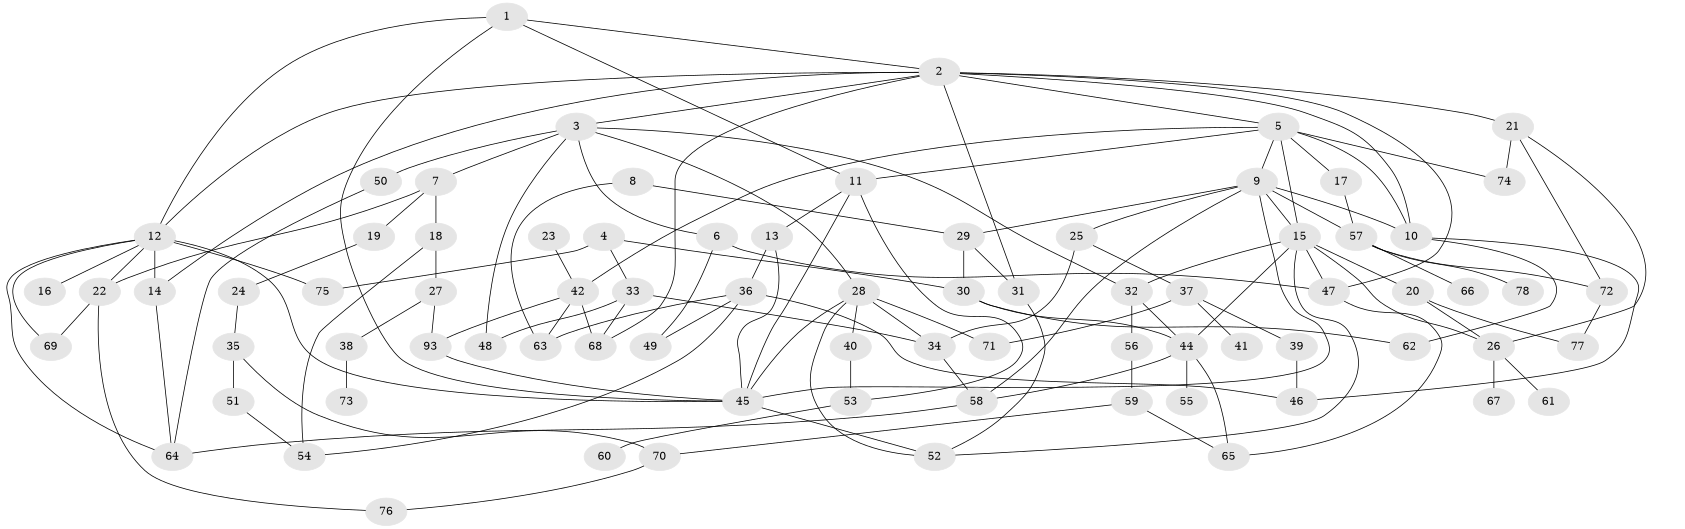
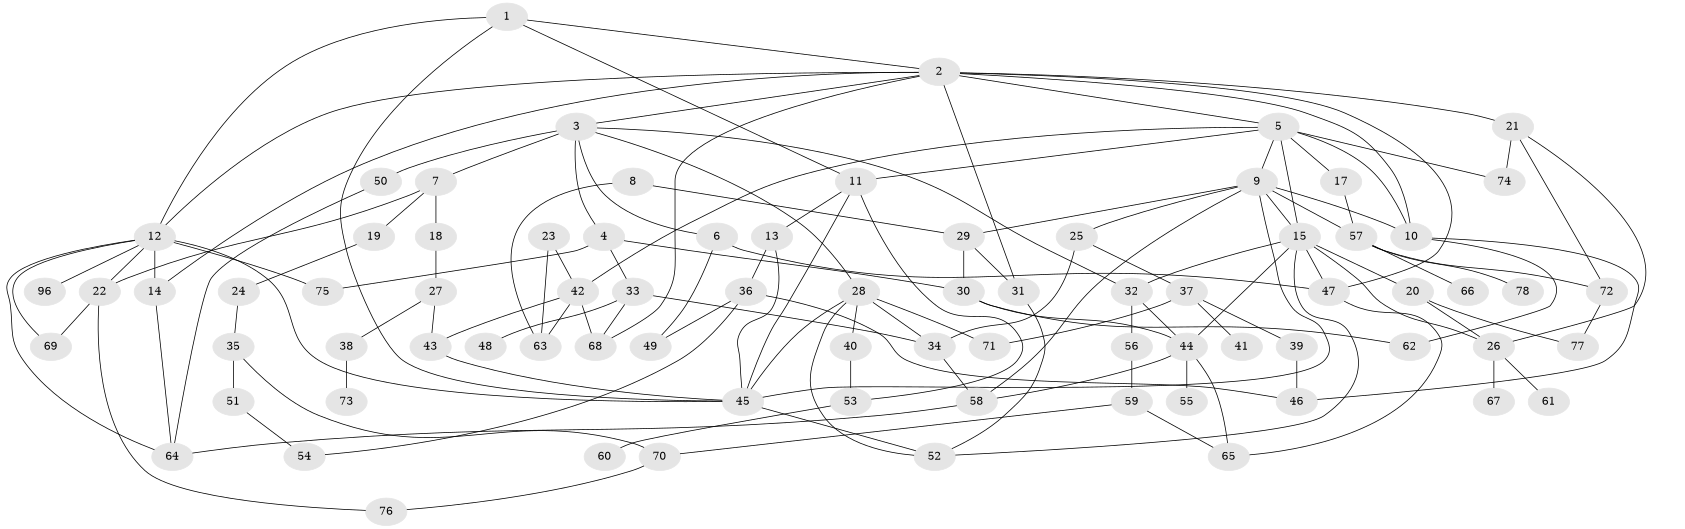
edge "3" -- "48": now "3" -- "4"
node "16": label "16" -> "96"
edge "36" -- "63": now "23" -- "63"
edge "18" -- "54": removed
node "93": label "93" -> "43"
